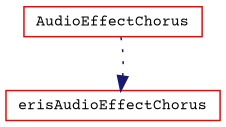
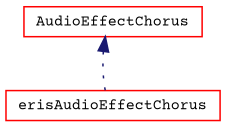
edge "AudioEffectChorus" -> "erisAudioEffectChorus": reversed
